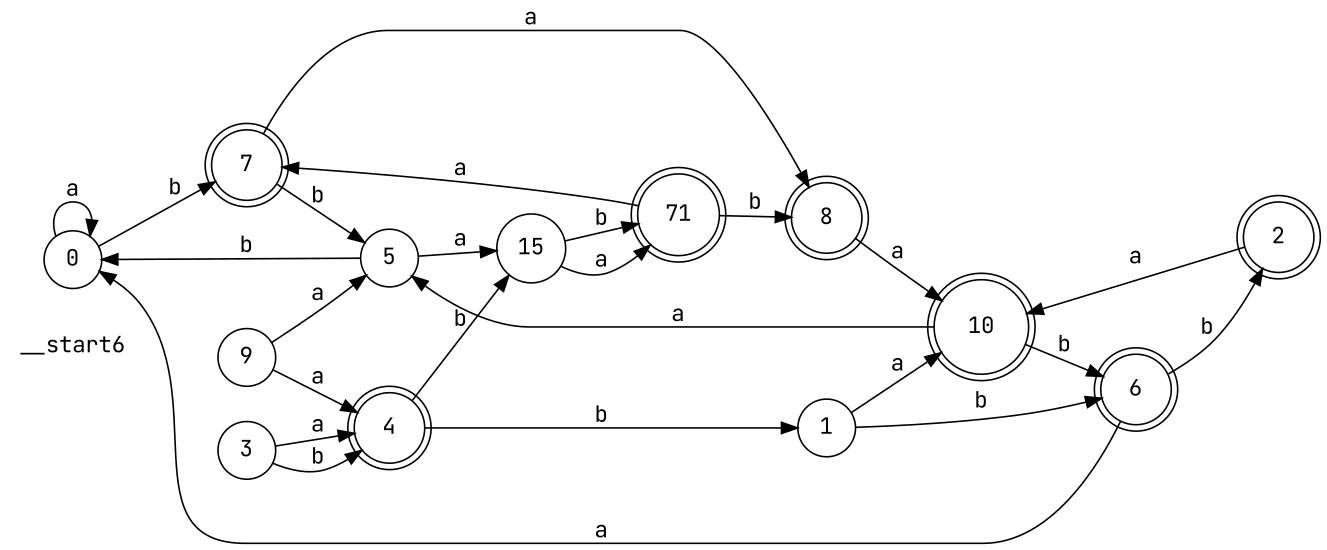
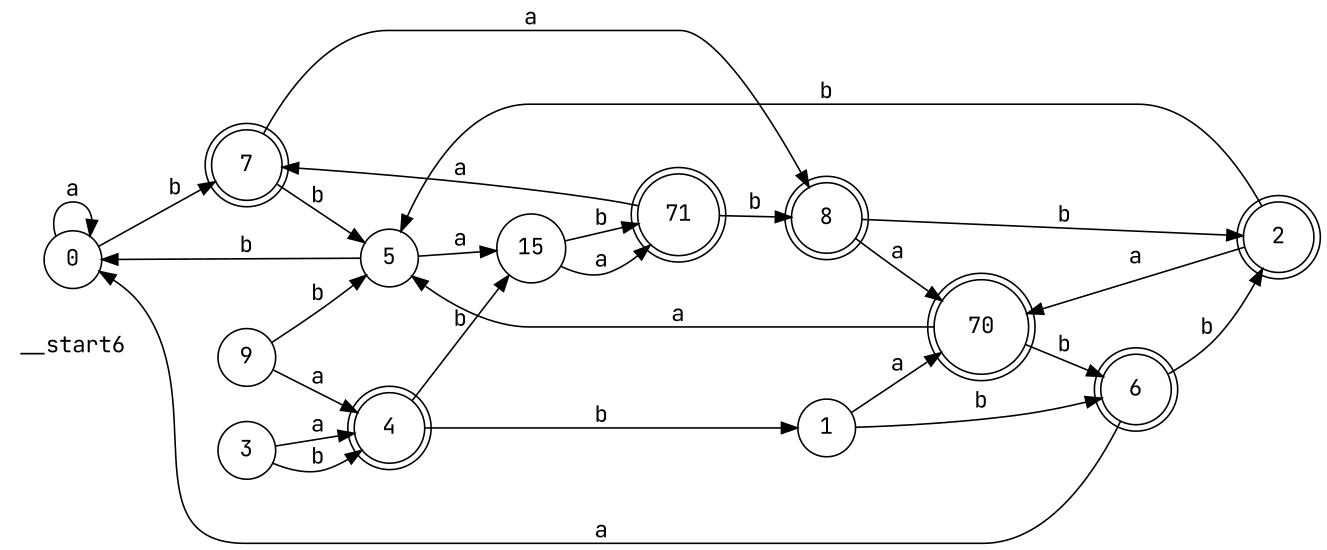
edge "2" -> "5": added, label "b"
edge "8" -> "2": added, label "b"
edge "9" -> "5": label "a" -> "b"
node "10": label "10" -> "70"
